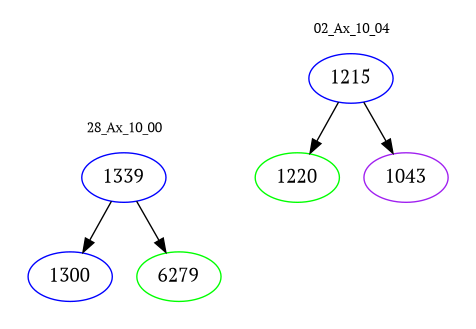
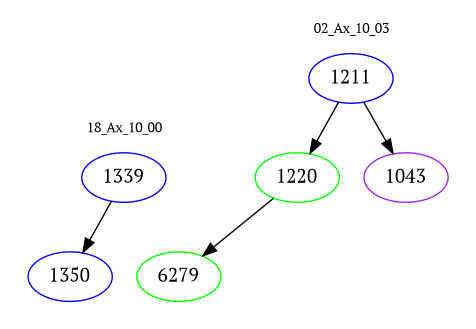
cluster "02_Ax_10_04": label "02_Ax_10_04" -> "02_Ax_10_03"
node "1215": label "1215" -> "1211"
cluster "28_Ax_10_00": label "28_Ax_10_00" -> "18_Ax_10_00"
edge "1339" -> "6279": now "1220" -> "6279"
node "1300": label "1300" -> "1350"
